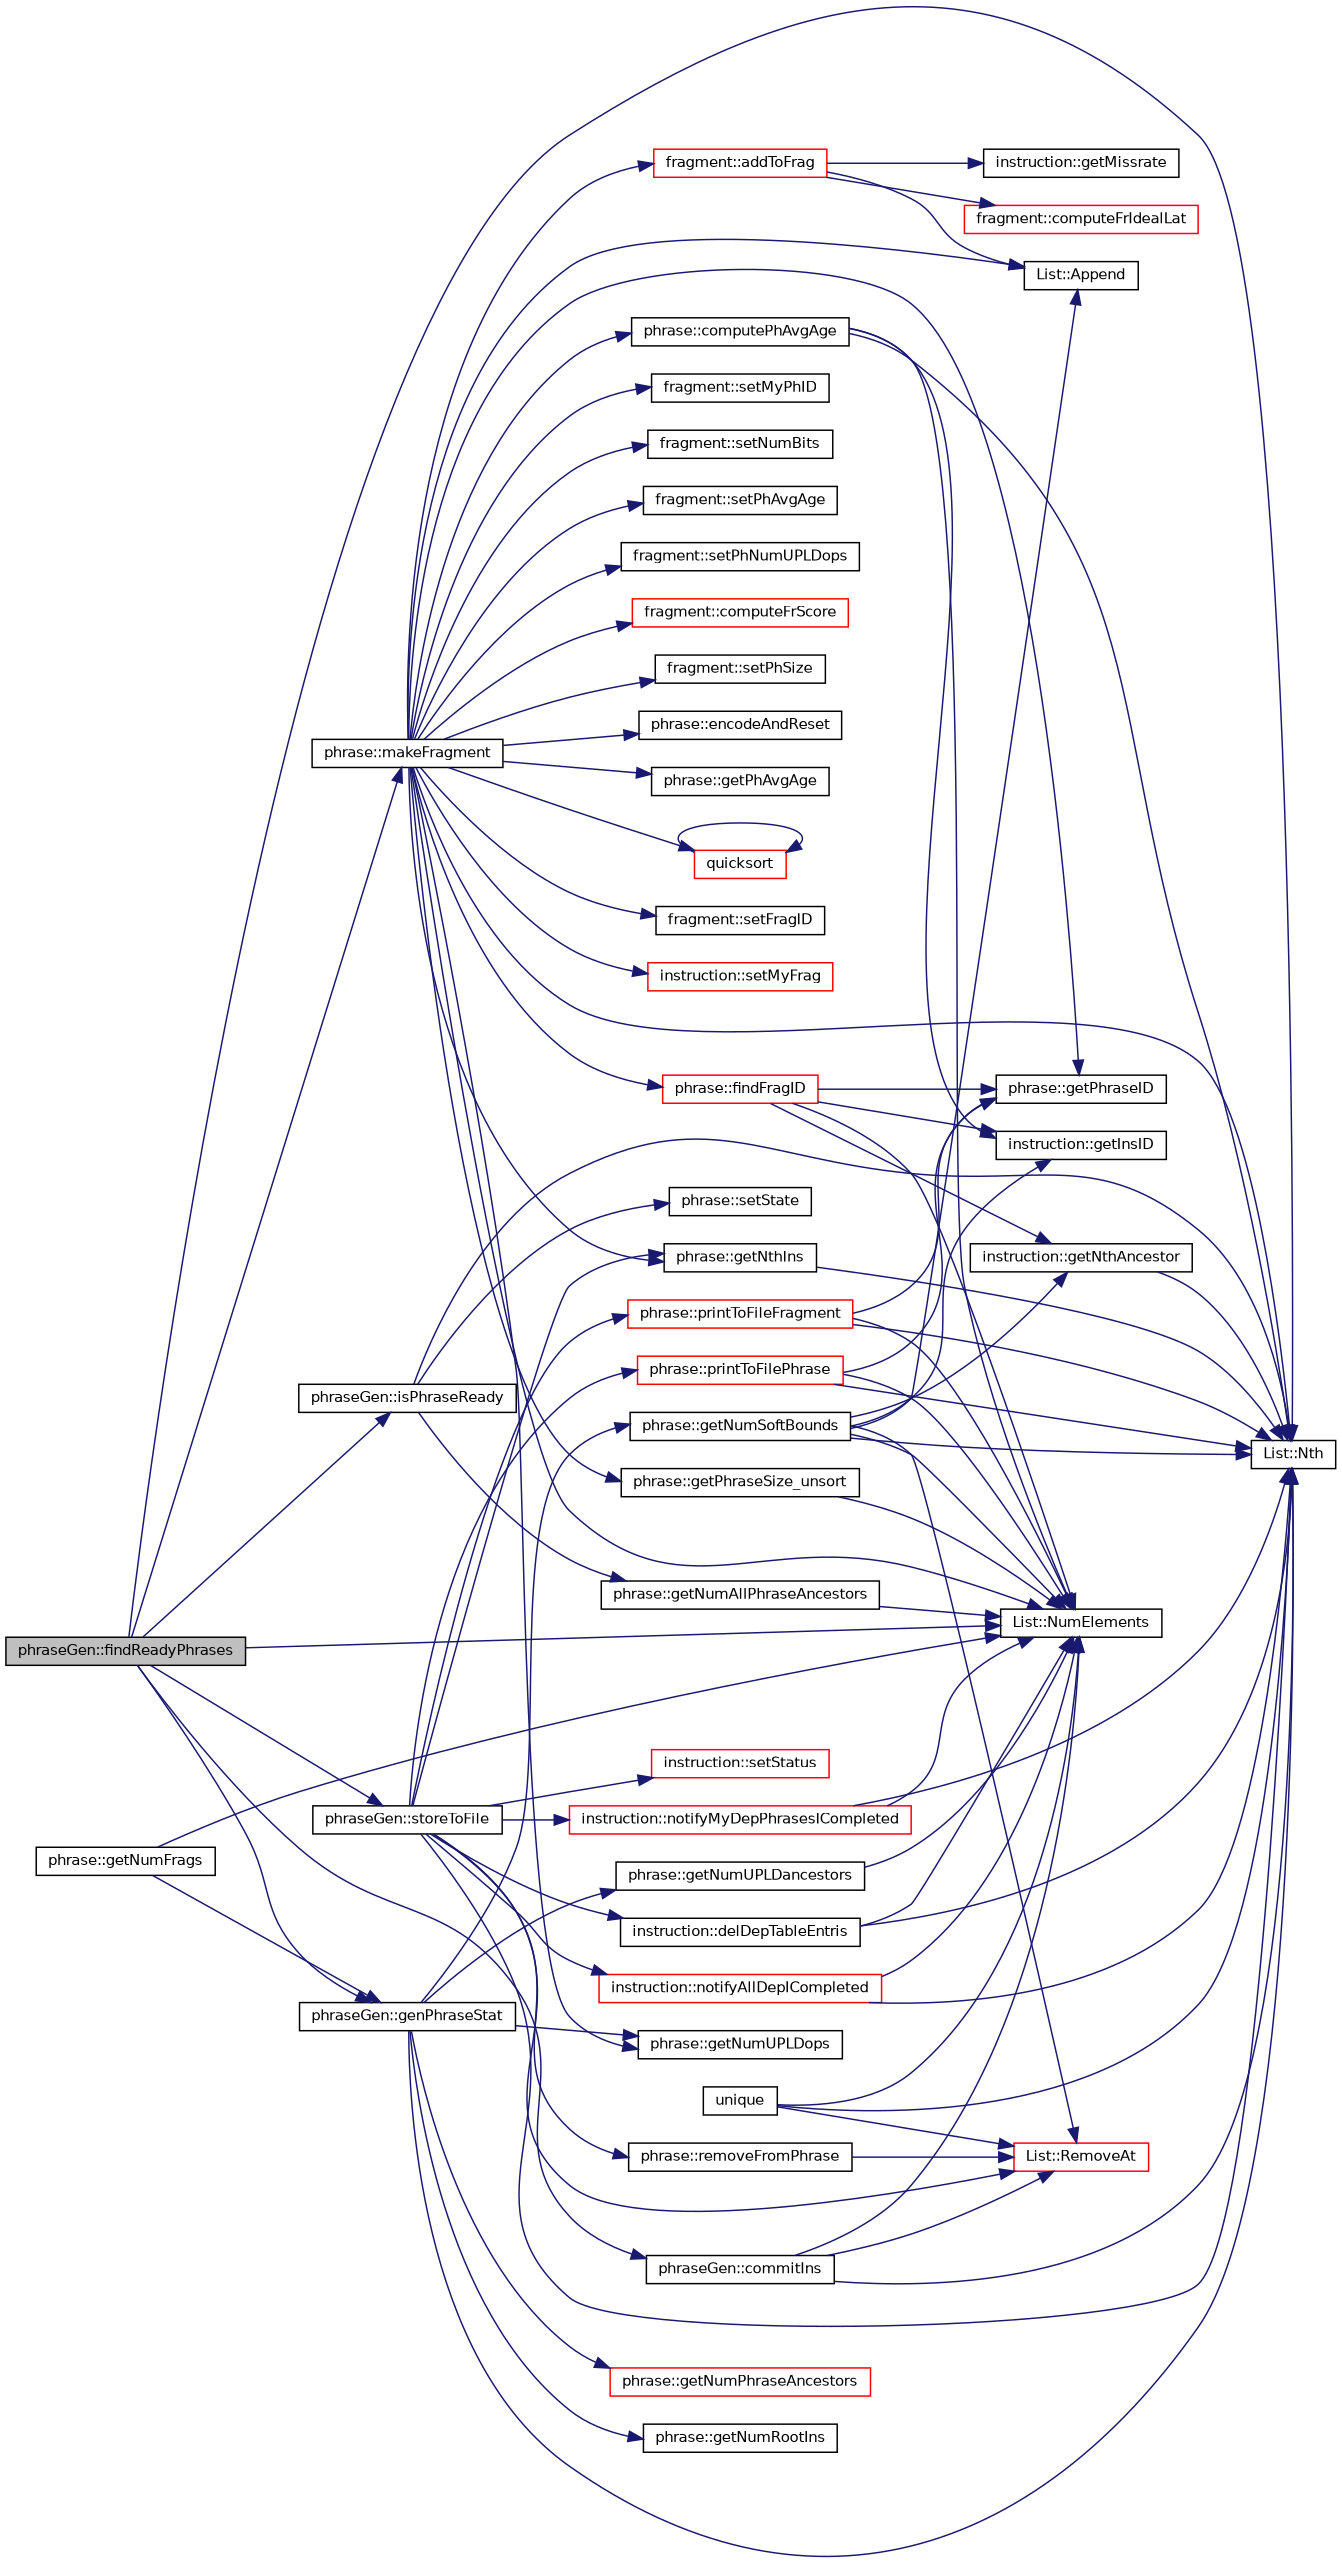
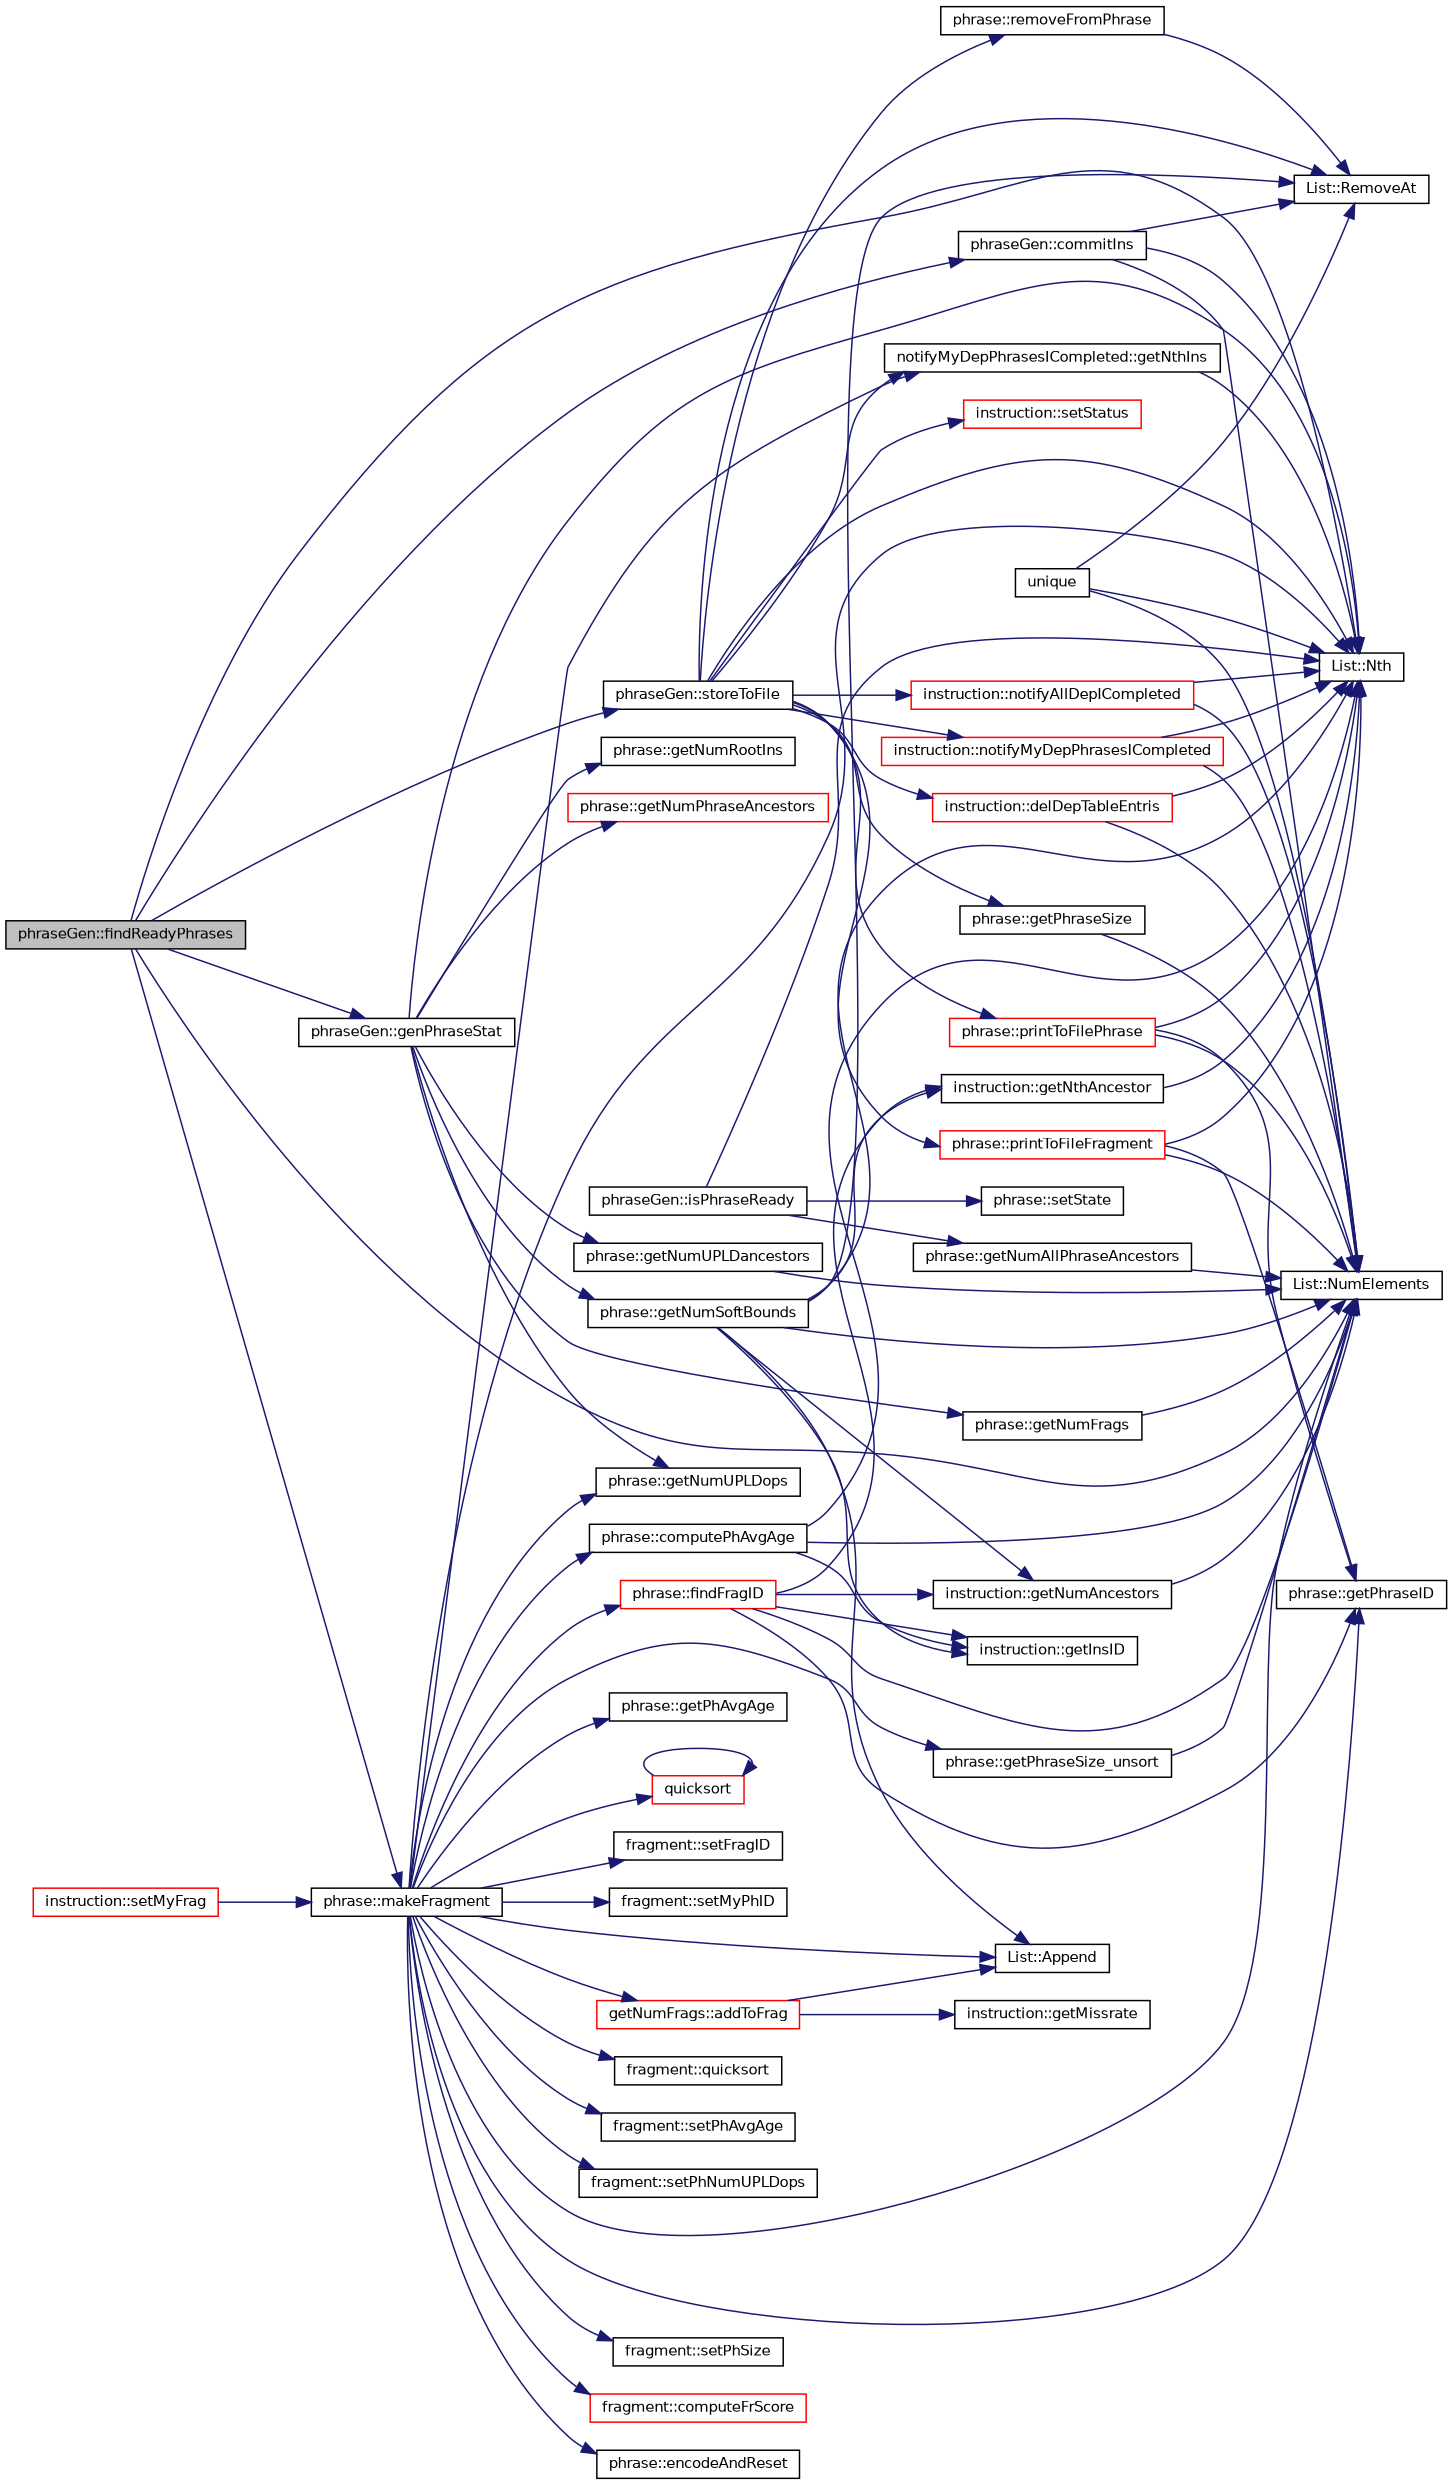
node "fragment::addToFrag": label "fragment::addToFrag" -> "getNumFrags::addToFrag"
node "fragment::computeFrIdealLat": removed
node "fragment::setNumBits": label "fragment::setNumBits" -> "fragment::quicksort"
edge "phrase::makeFragment" -> "instruction::setMyFrag": reversed
node "phrase::getPhraseSize": added
node "phrase::getNthIns": label "phrase::getNthIns" -> "notifyMyDepPhrasesICompleted::getNthIns"
edge "phraseGen::findReadyPhrases" -> "phraseGen::isPhraseReady": removed
node "instruction::getNumAncestors": added
node "instruction::delDepTableEntris": color black -> red
edge "phrase::getNumFrags" -> "phraseGen::genPhraseStat": reversed
node "List::RemoveAt": color red -> black
